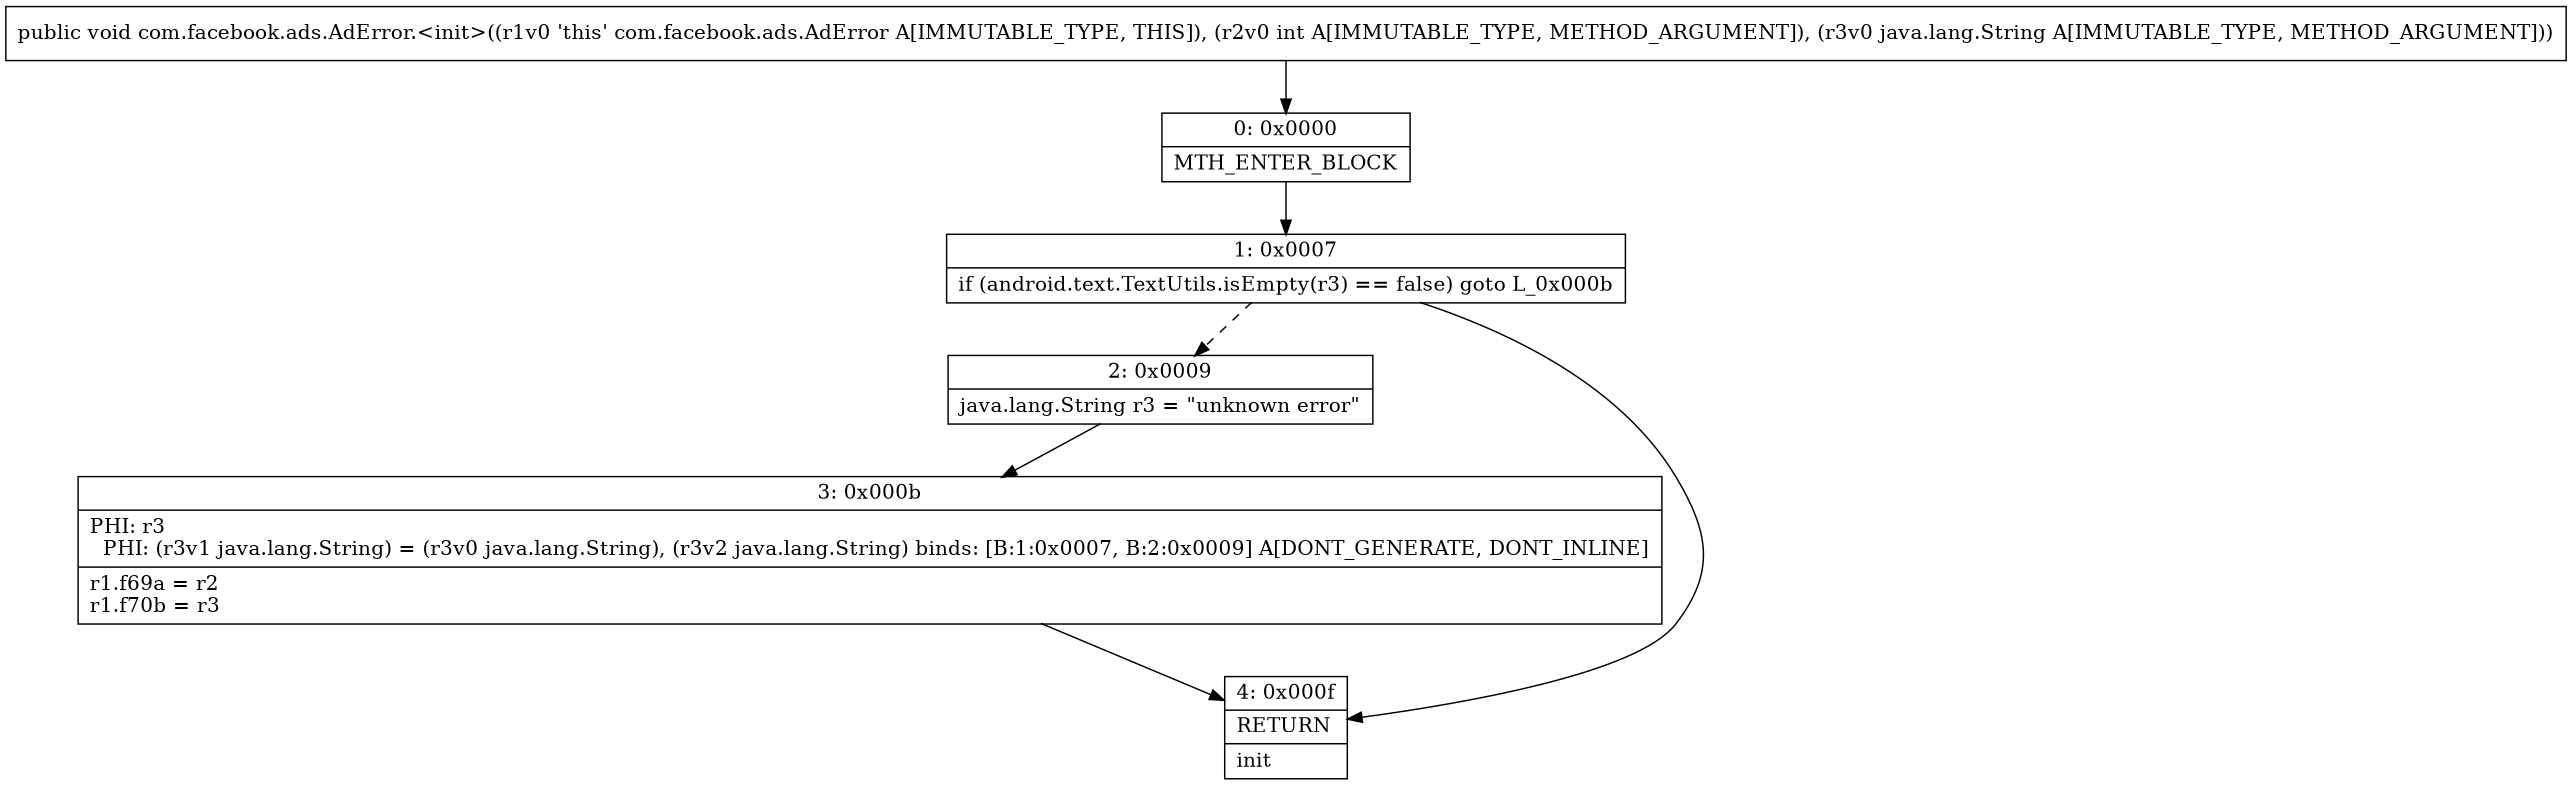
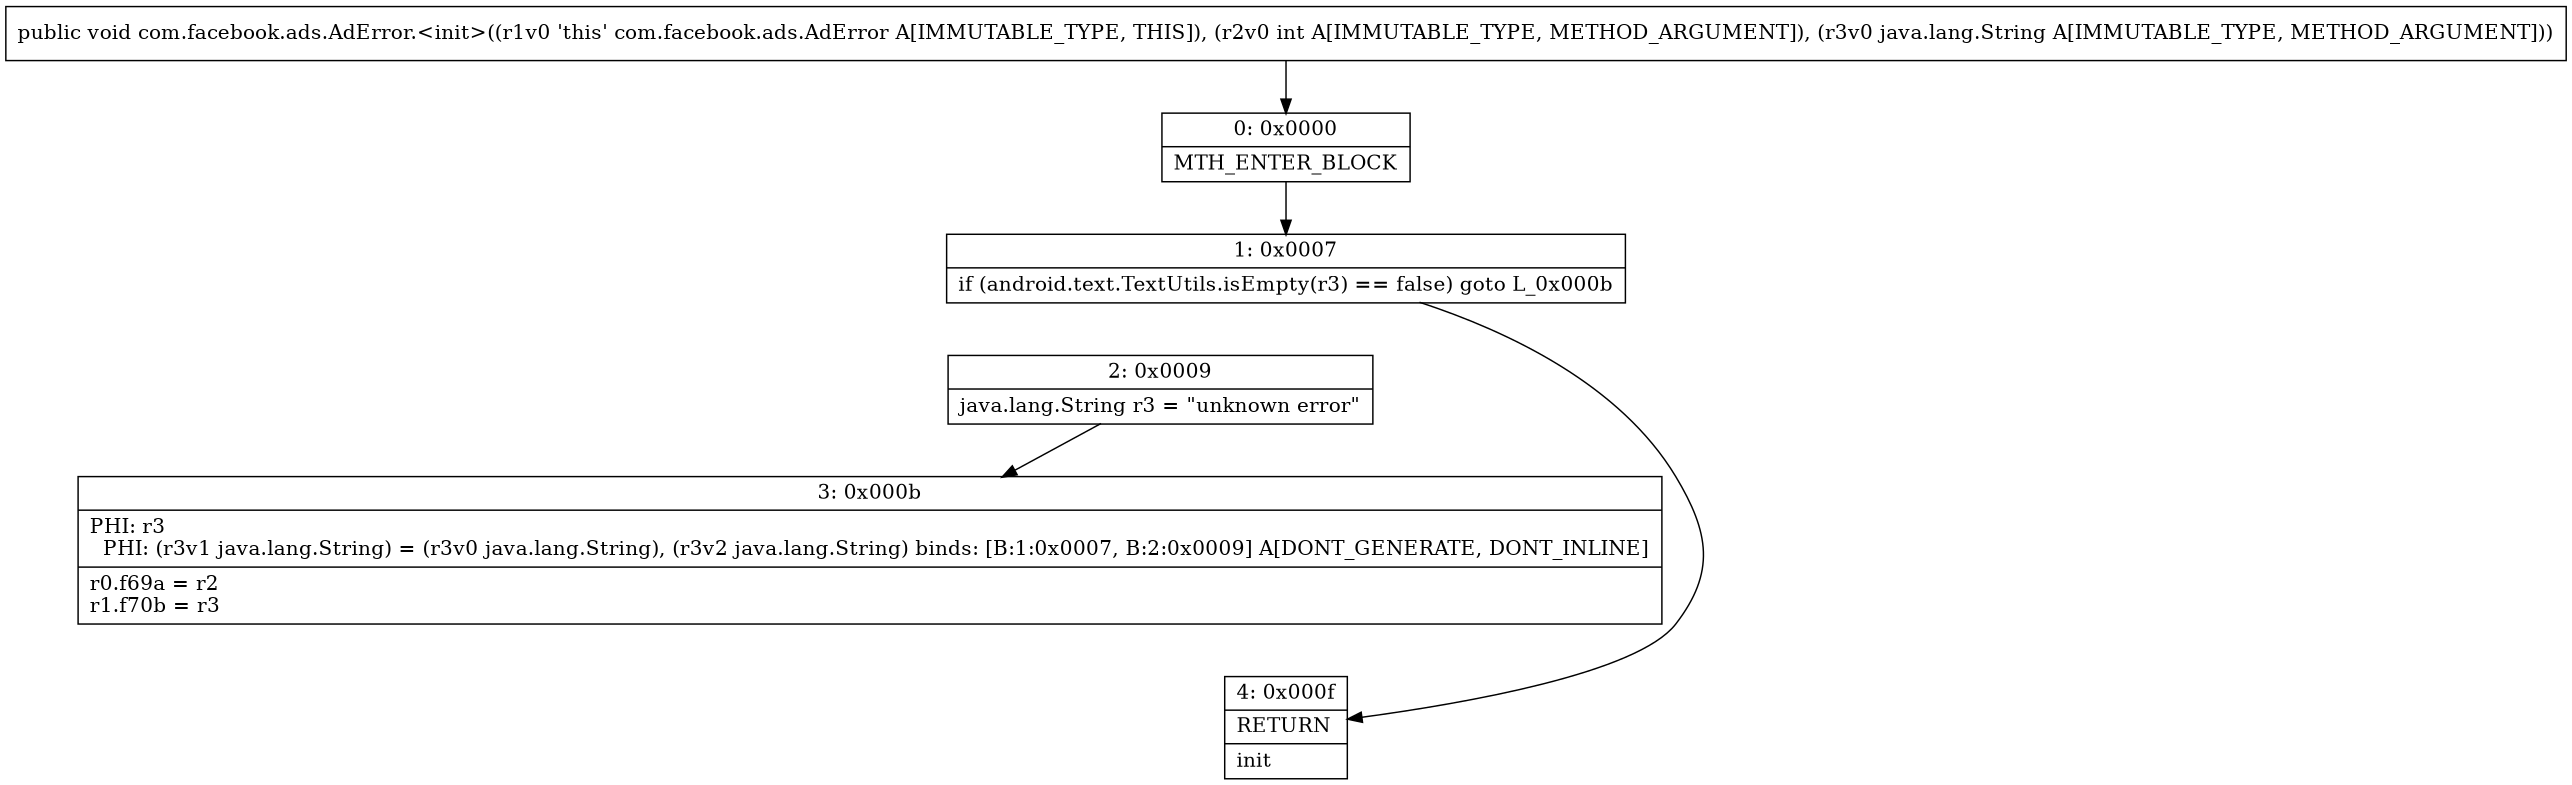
edge "1: 0x0007" -> "2: 0x0009": removed
node "3: 0x000b": text "r1.f69a = r2" -> "r0.f69a = r2"
edge "3: 0x000b" -> "4: 0x000f": removed
